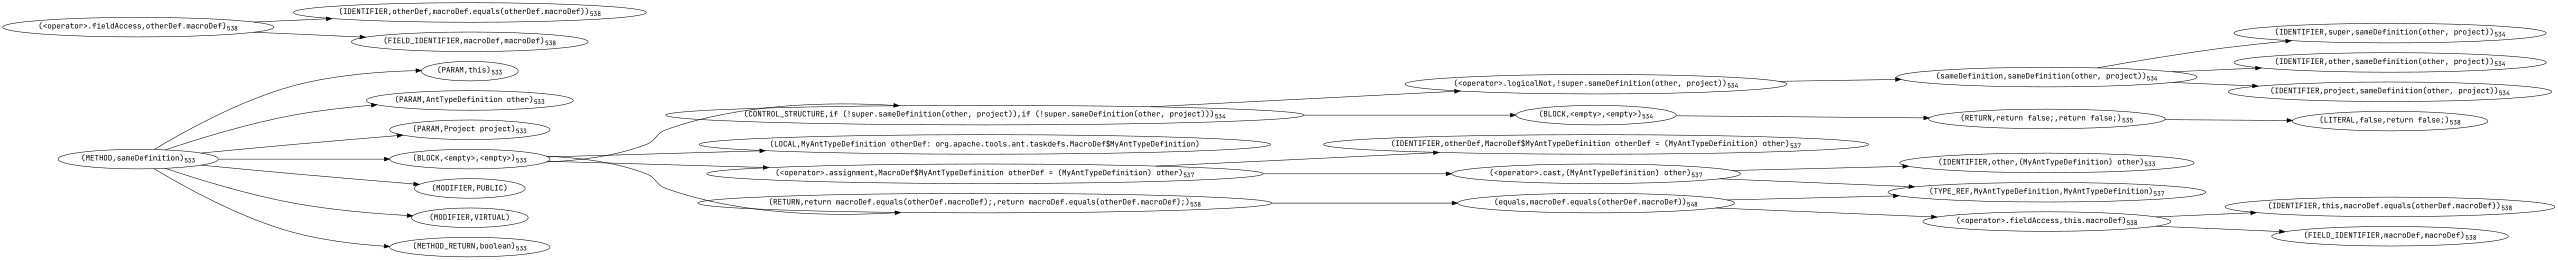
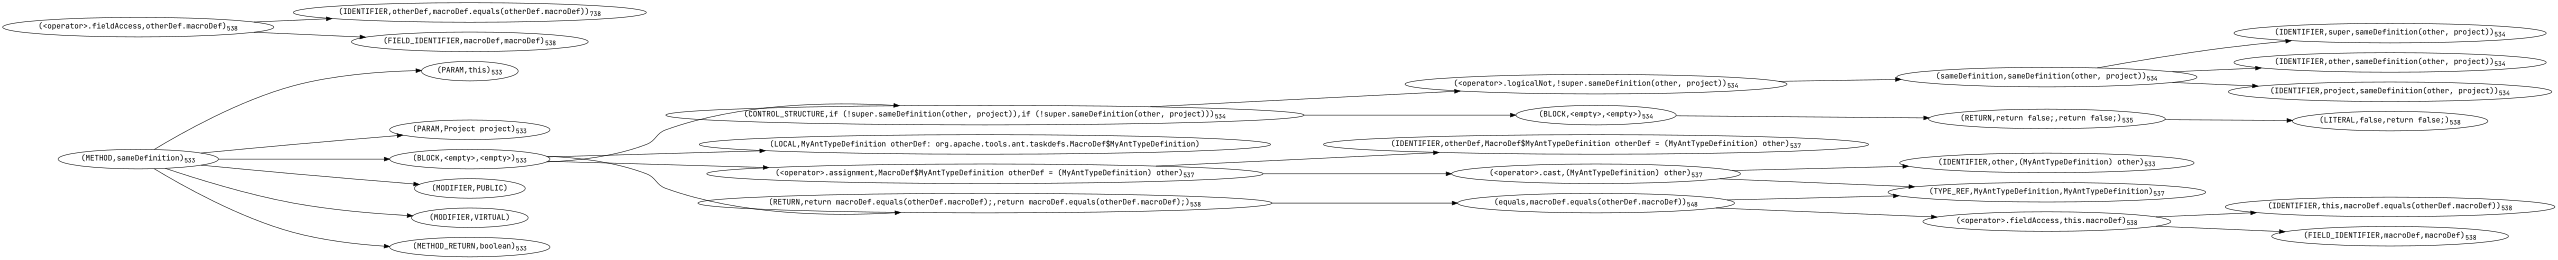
node "(IDENTIFIER,otherDef,macroDef.equals(otherDef.macroDef))": text "538" -> "738"
node "(PARAM,AntTypeDefinition other)": removed
